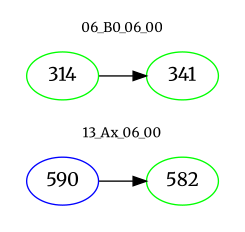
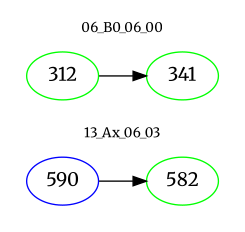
node "314": label "314" -> "312"
cluster "13_Ax_06_00": label "13_Ax_06_00" -> "13_Ax_06_03"
